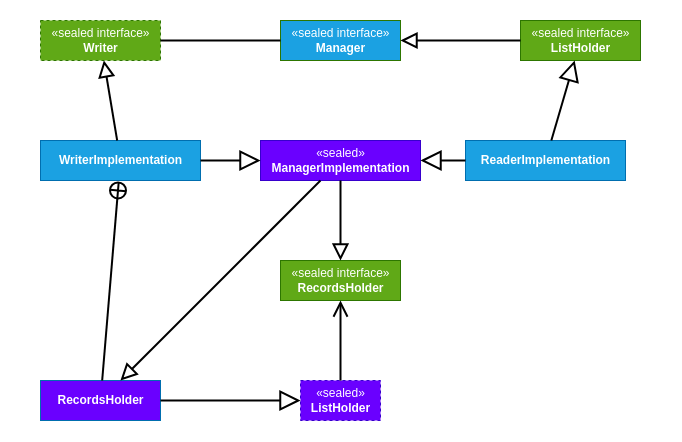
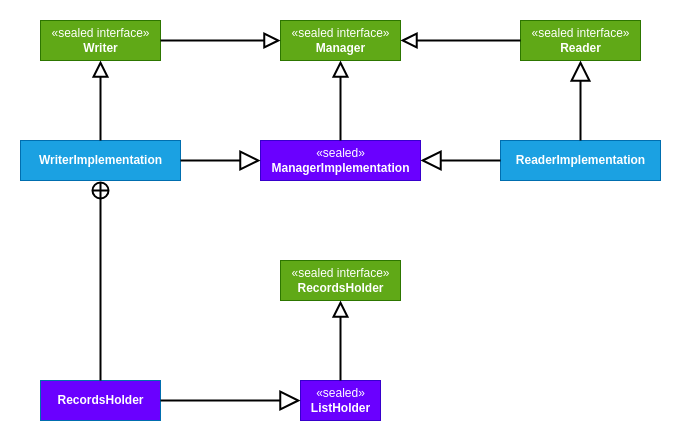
node "«sealed interface» Writer": style dashed -> solid
edge "«sealed interface» Writer" -- "«sealed interface» Manager": arrowhead none -> block
node "«sealed interface» Manager": fillcolor #1ba1e2 -> #60a917
node "«sealed interface» ListHolder": label "«sealed interface» ListHolder" -> "«sealed interface» Reader"
node "WriterImplementation": moved (121, 161) -> (101, 161)
node "ReaderImplementation": moved (546, 161) -> (581, 161)
edge "«sealed» ManagerImplementation" -> "«sealed interface» RecordsHolder": removed
edge "«sealed» ManagerImplementation" -> "RecordsHolder": now "«sealed» ManagerImplementation" -> "«sealed interface» Manager"
edge "«sealed» ListHolder" -> "«sealed interface» RecordsHolder": arrowhead open -> block
node "«sealed» ListHolder": style dashed -> solid
